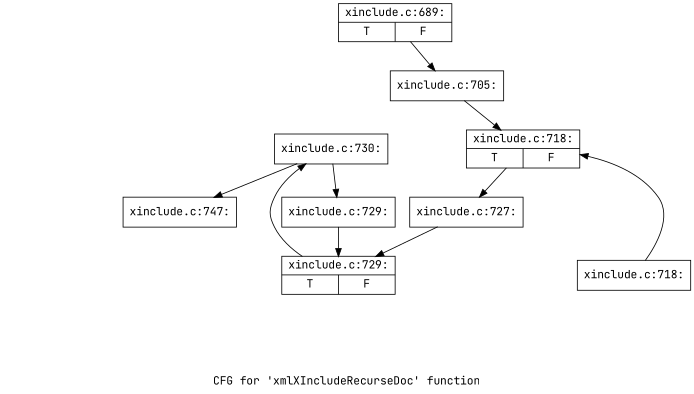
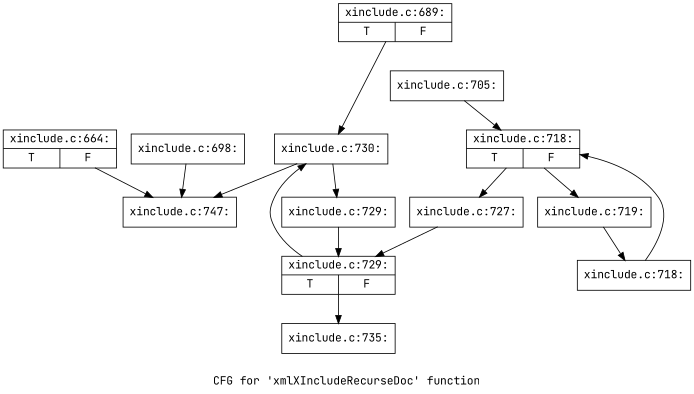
edge "xinclude.c:689:" -> "xinclude.c:705:": now "xinclude.c:689:" -> "xinclude.c:730:"
node "xinclude.c:664:": added
node "xinclude.c:698:": added
node "xinclude.c:719:": added
node "xinclude.c:735:": added
